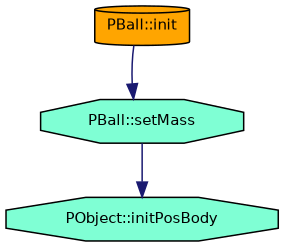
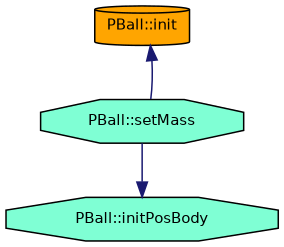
edge "PBall::init" -> "PBall::setMass": reversed
node "PObject::initPosBody": label "PObject::initPosBody" -> "PBall::initPosBody"
